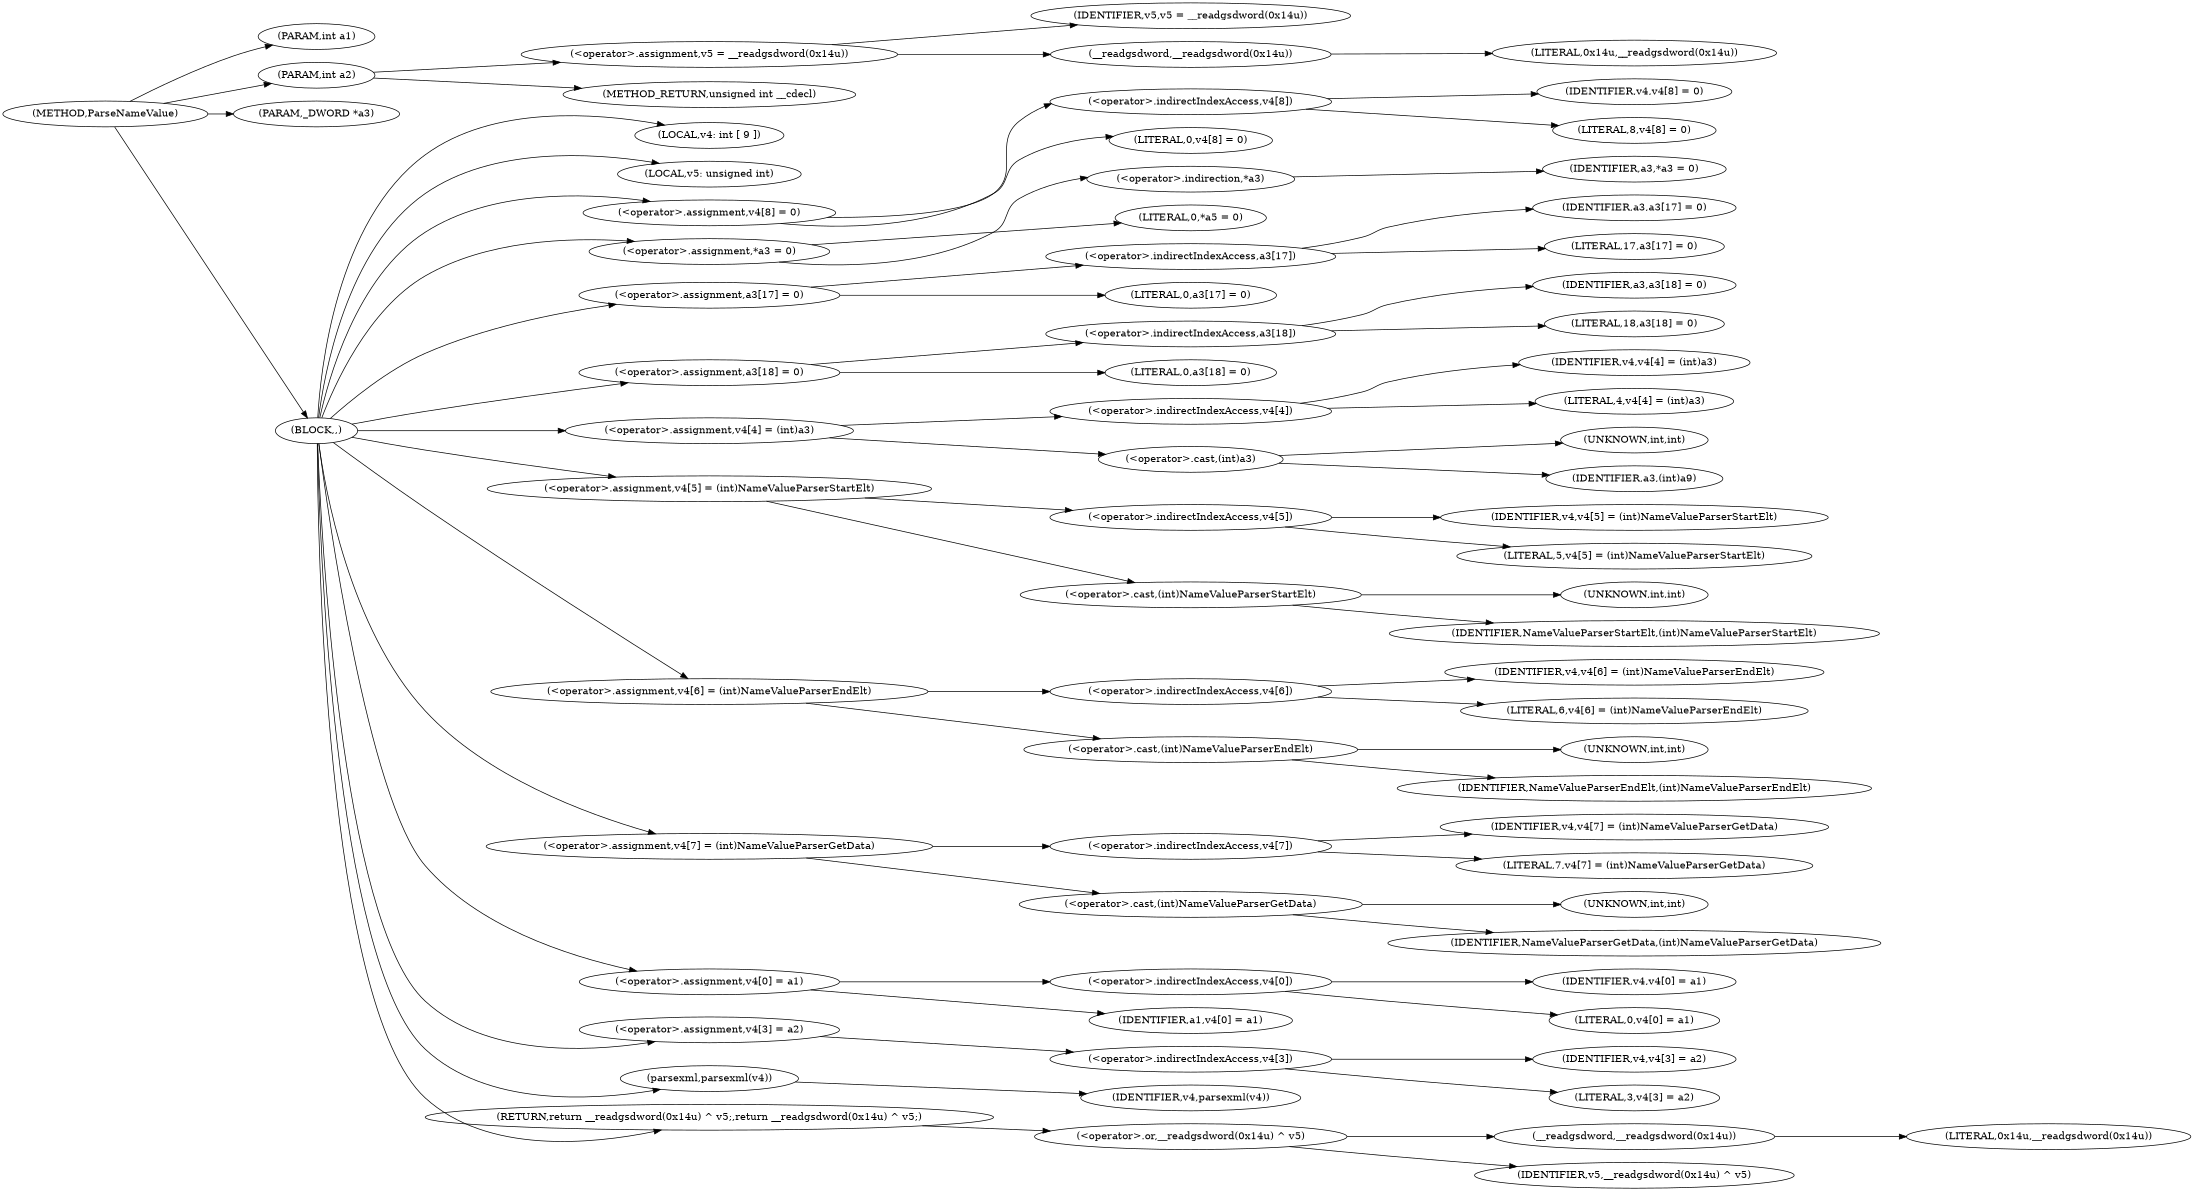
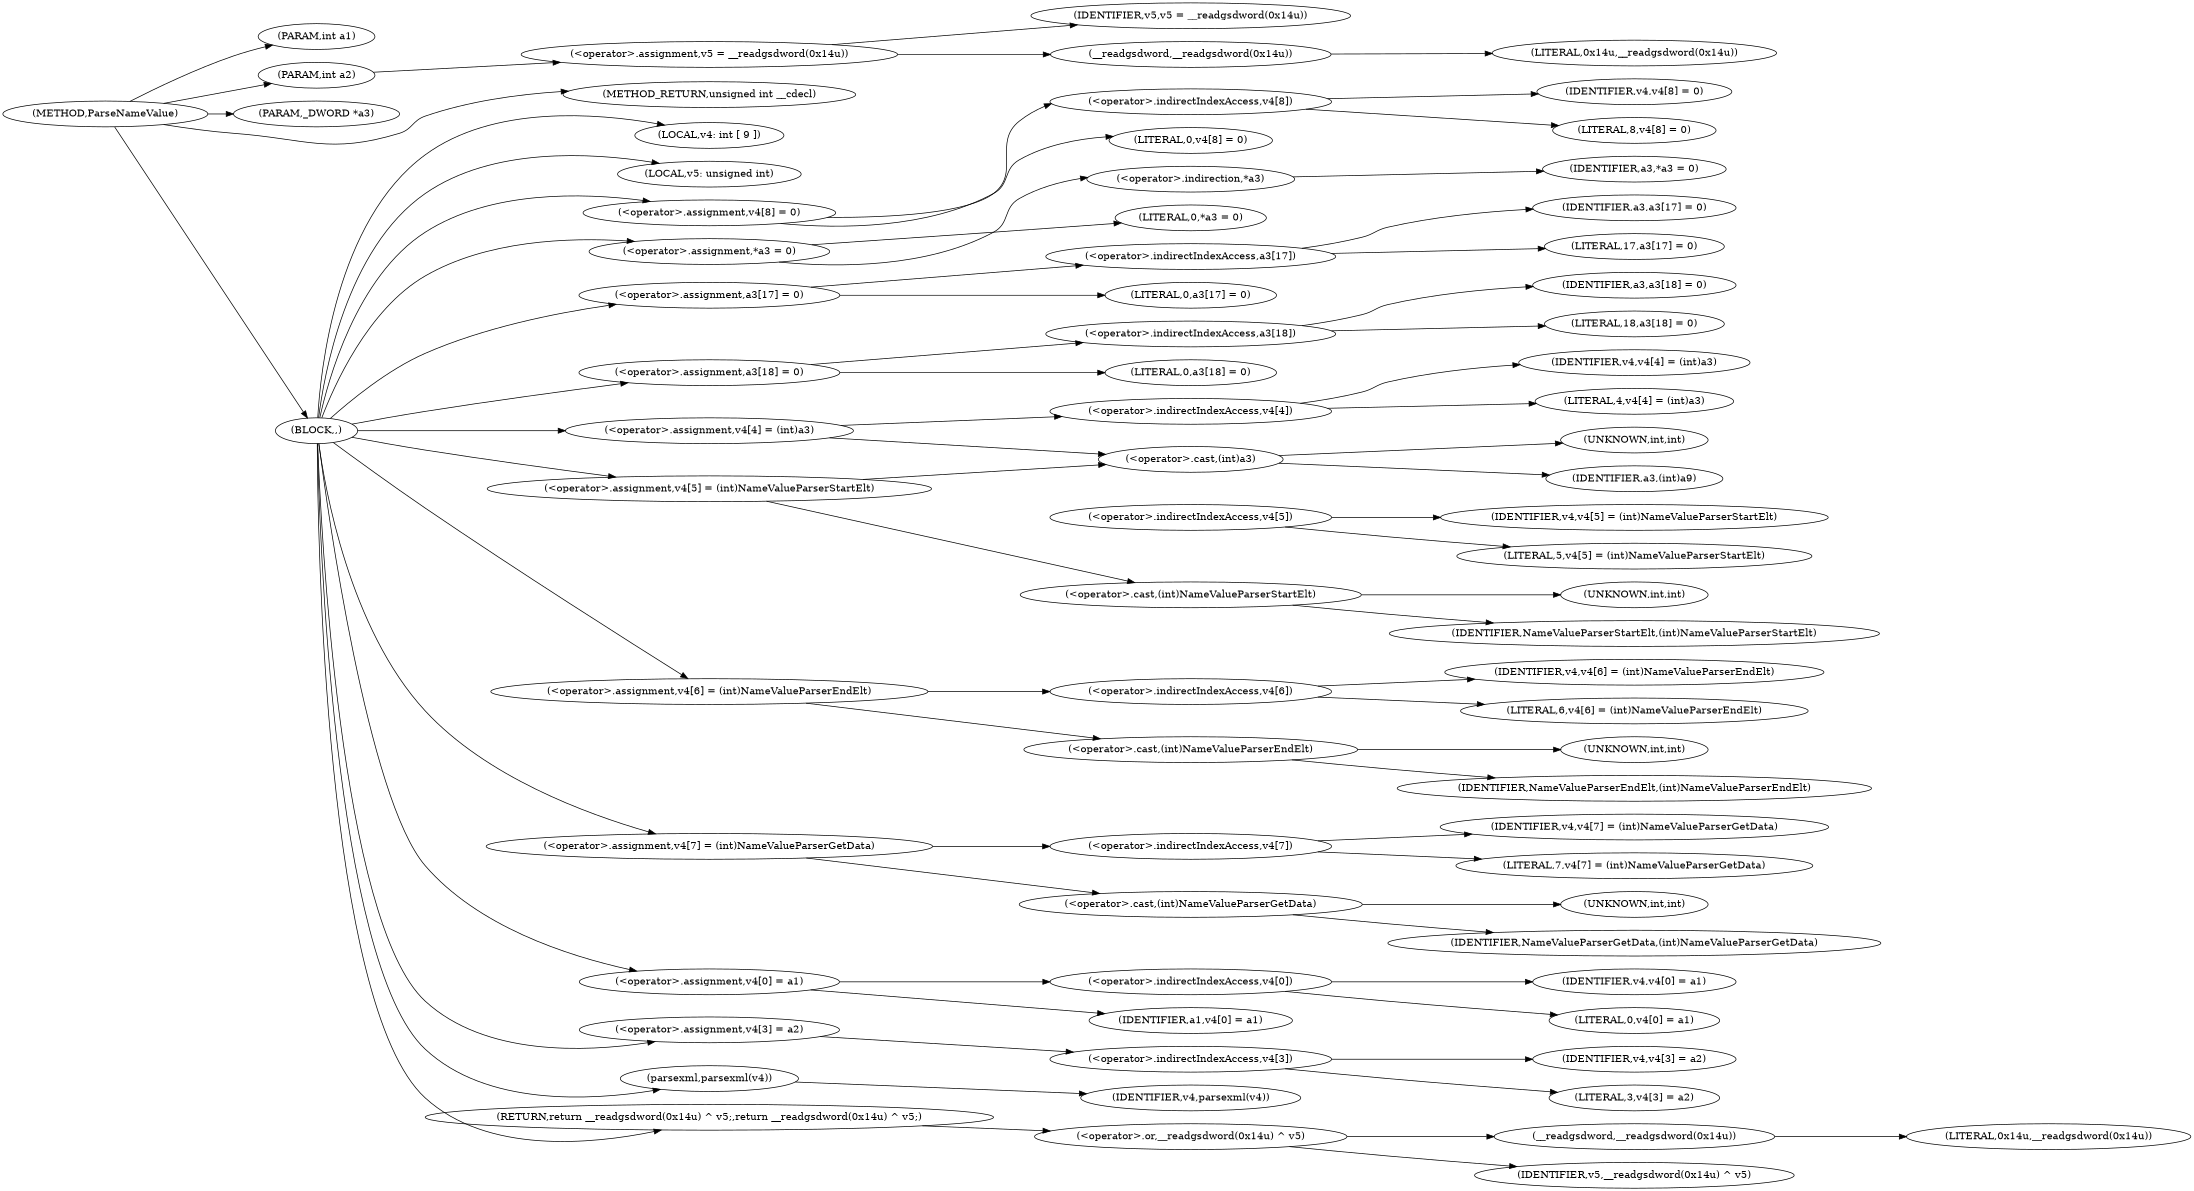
edge "(PARAM,int a2)" -> "(METHOD_RETURN,unsigned int __cdecl)": now "(METHOD,ParseNameValue)" -> "(METHOD_RETURN,unsigned int __cdecl)"
node "(LITERAL,0,*a5 = 0)": label "(LITERAL,0,*a5 = 0)" -> "(LITERAL,0,*a3 = 0)"
edge "(<operator>.assignment,v4[5] = (int)NameValueParserStartElt)" -> "(<operator>.indirectIndexAccess,v4[5])": now "(<operator>.assignment,v4[5] = (int)NameValueParserStartElt)" -> "(<operator>.cast,(int)a3)"
